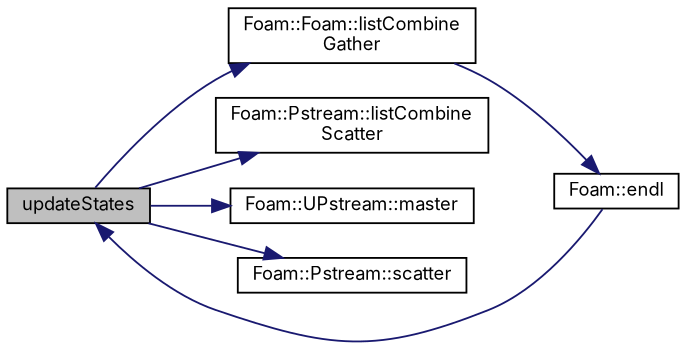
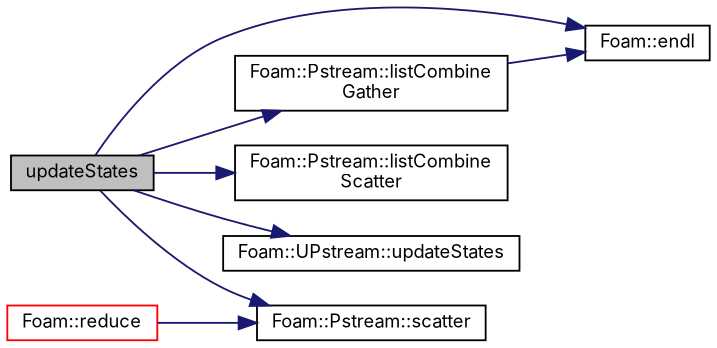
node "Foam::Foam::listCombine Gather": label "Foam::Foam::listCombine Gather" -> "Foam::Pstream::listCombine Gather"
node "Foam::UPstream::master": label "Foam::UPstream::master" -> "Foam::UPstream::updateStates"
node "Foam::reduce": added
edge "Foam::endl" -> "updateStates": reversed
